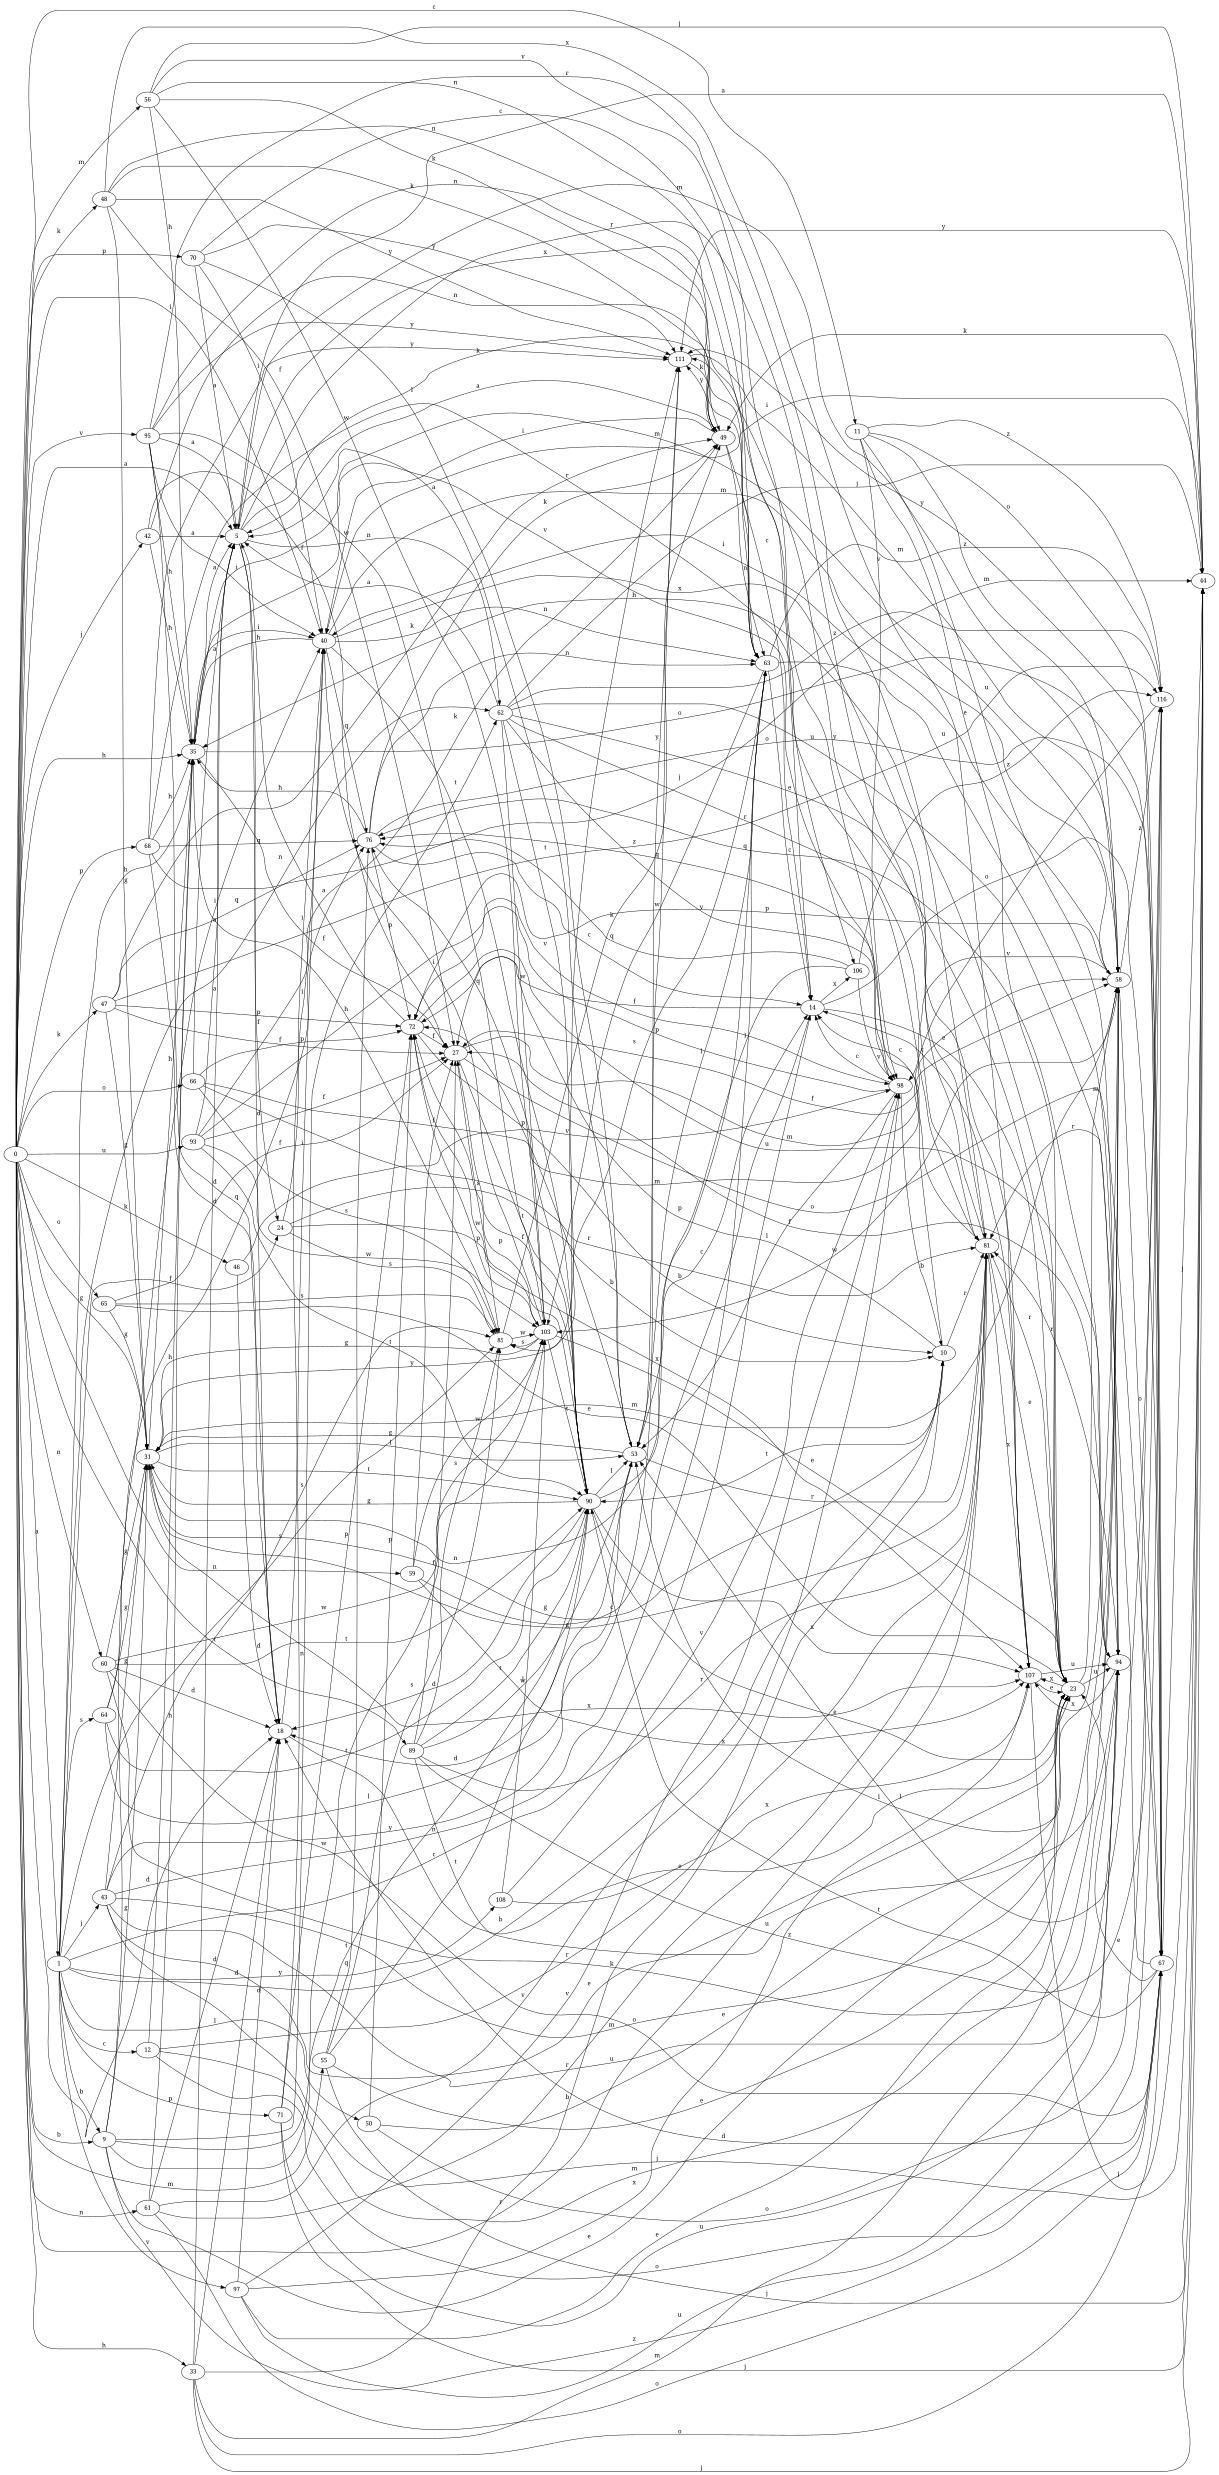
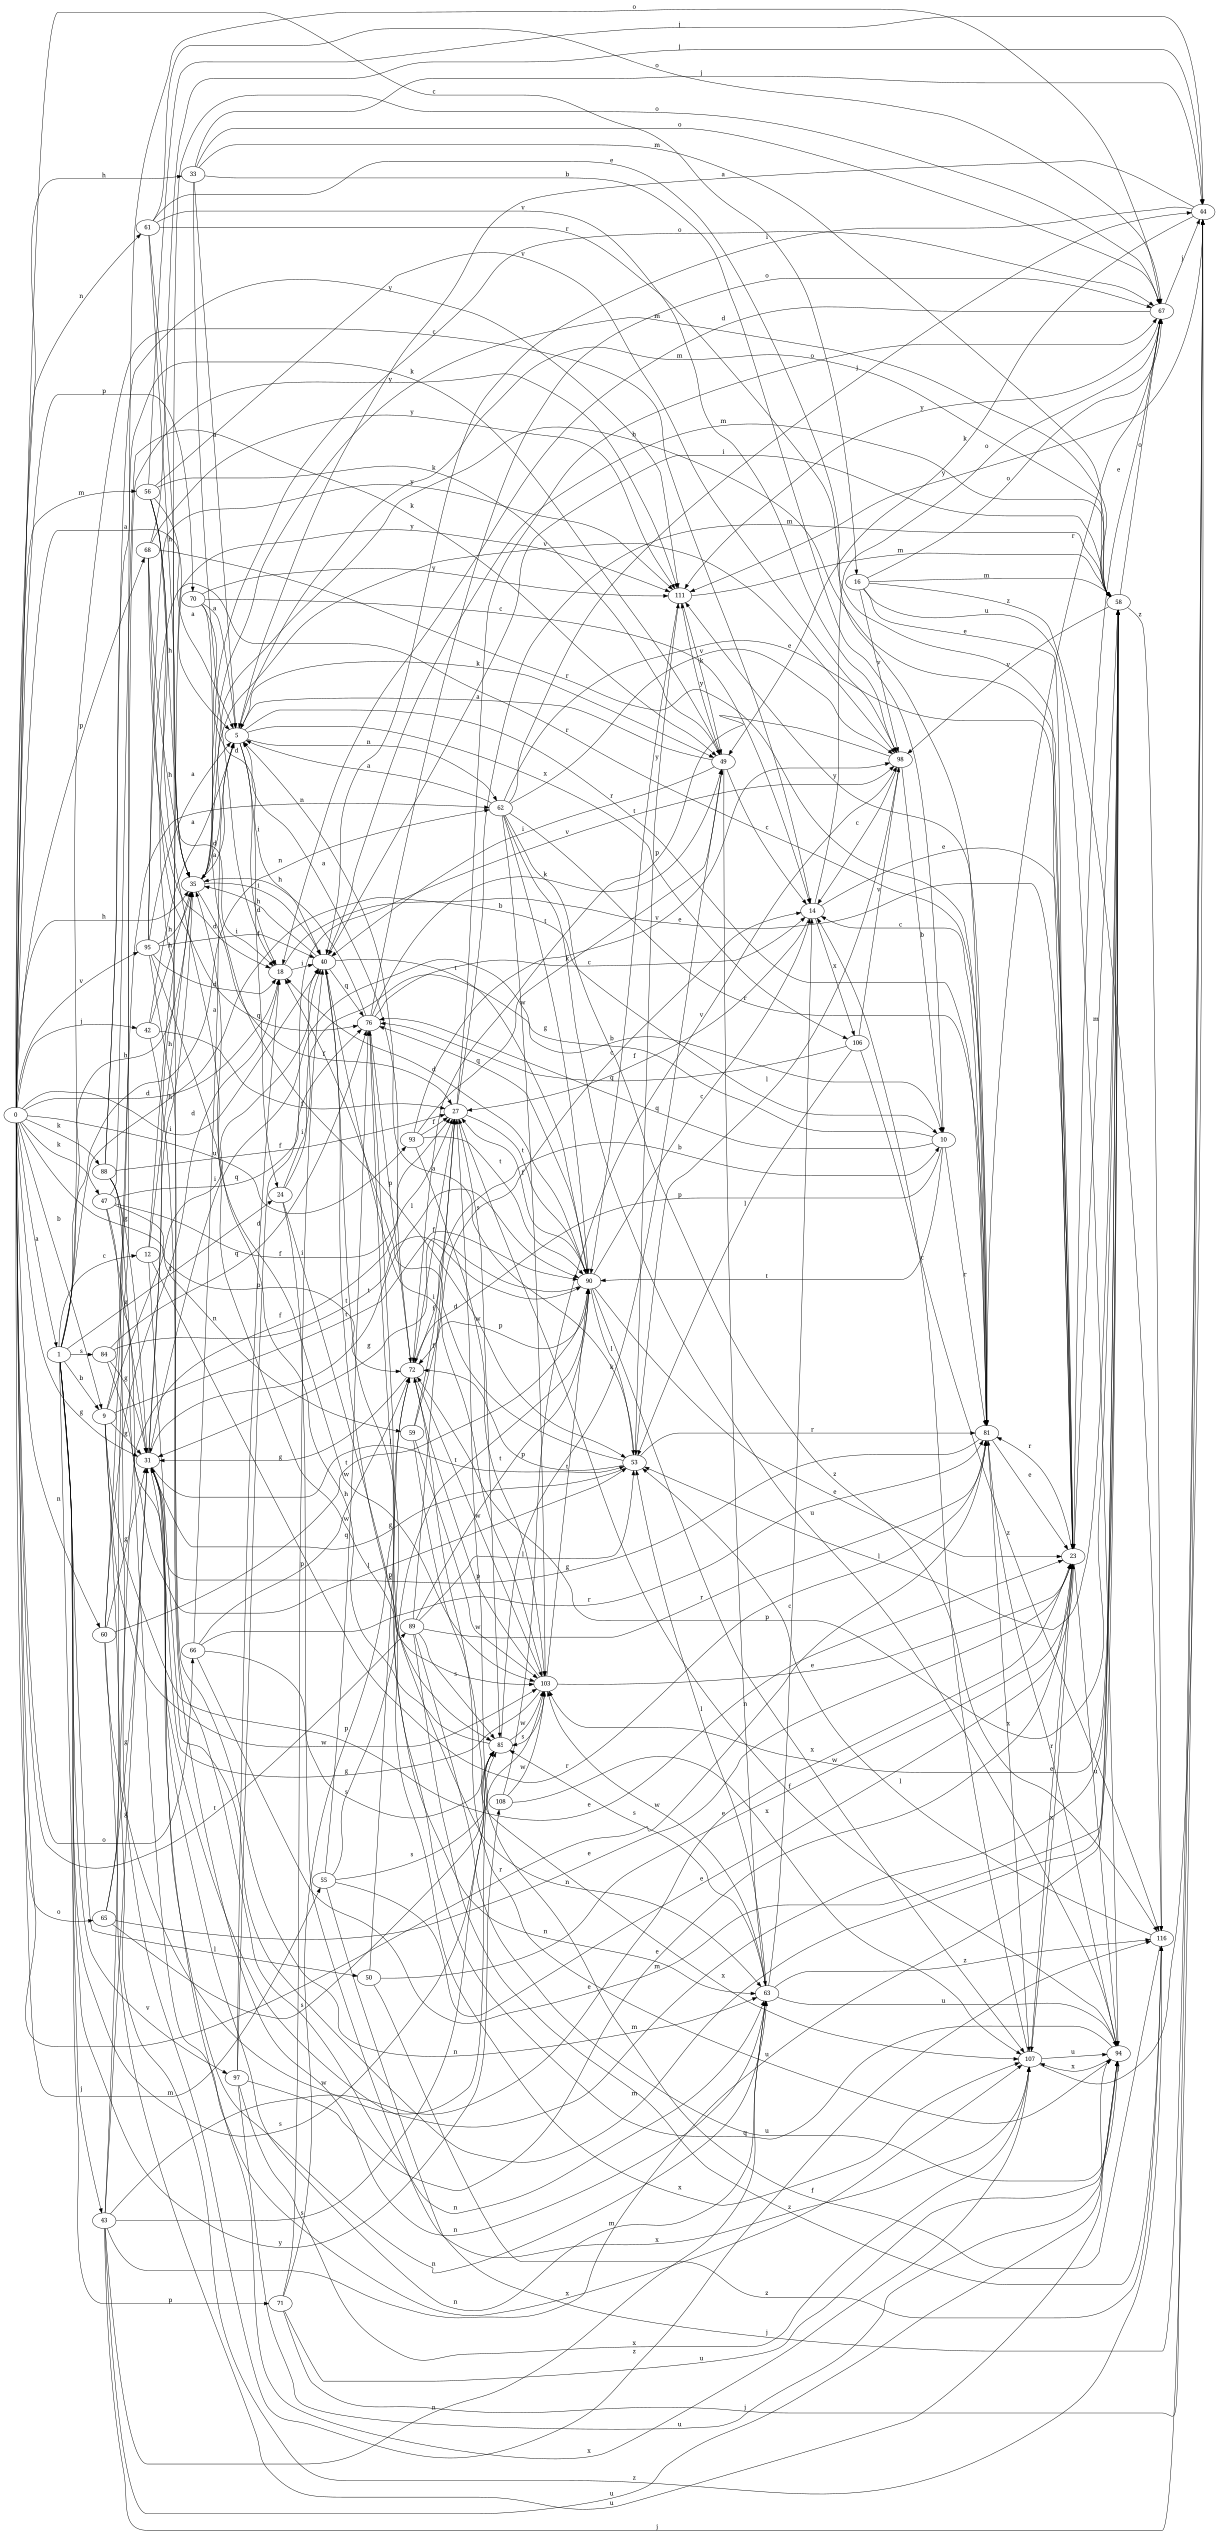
node "48": label "48" -> "88"
node "11": label "11" -> "16"
edge "61" -> "23": added, label "e"
edge "93" -> "5": now "56" -> "5"
node "46": removed
edge "72" -> "31": added, label "g"
node "64": label "64" -> "84"
edge "67" -> "90": now "111" -> "90"
edge "60" -> "94": label "k" -> "u"
edge "50" -> "116": label "o" -> "z"
